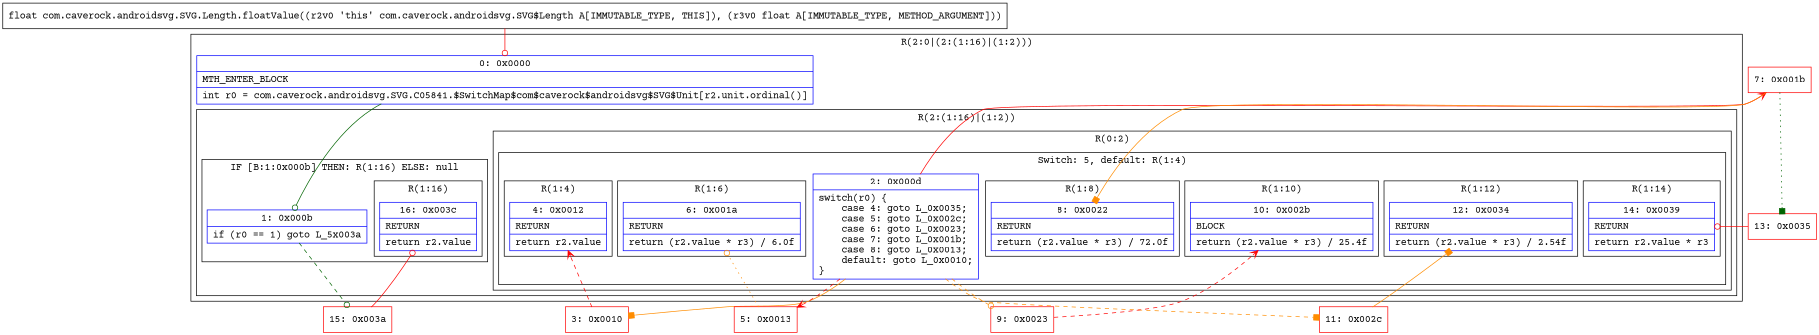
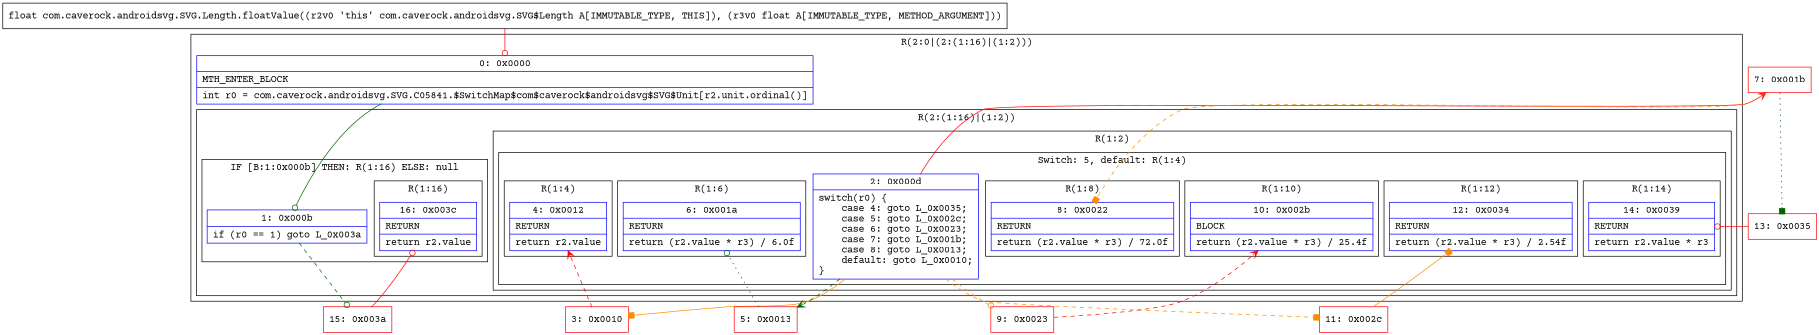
edge "7: 0x001b" -> "8: 0x0022": style solid -> dashed
cluster "R(0:2)": label "R(0:2)" -> "R(1:2)"
node "1: 0x000b": text "if (r0 == 1) goto L_5x003a" -> "if (r0 == 1) goto L_0x003a"
edge "5: 0x0013" -> "6: 0x001a": color darkorange -> darkgreen
edge "2: 0x000d" -> "5: 0x0013": color red -> darkgreen
